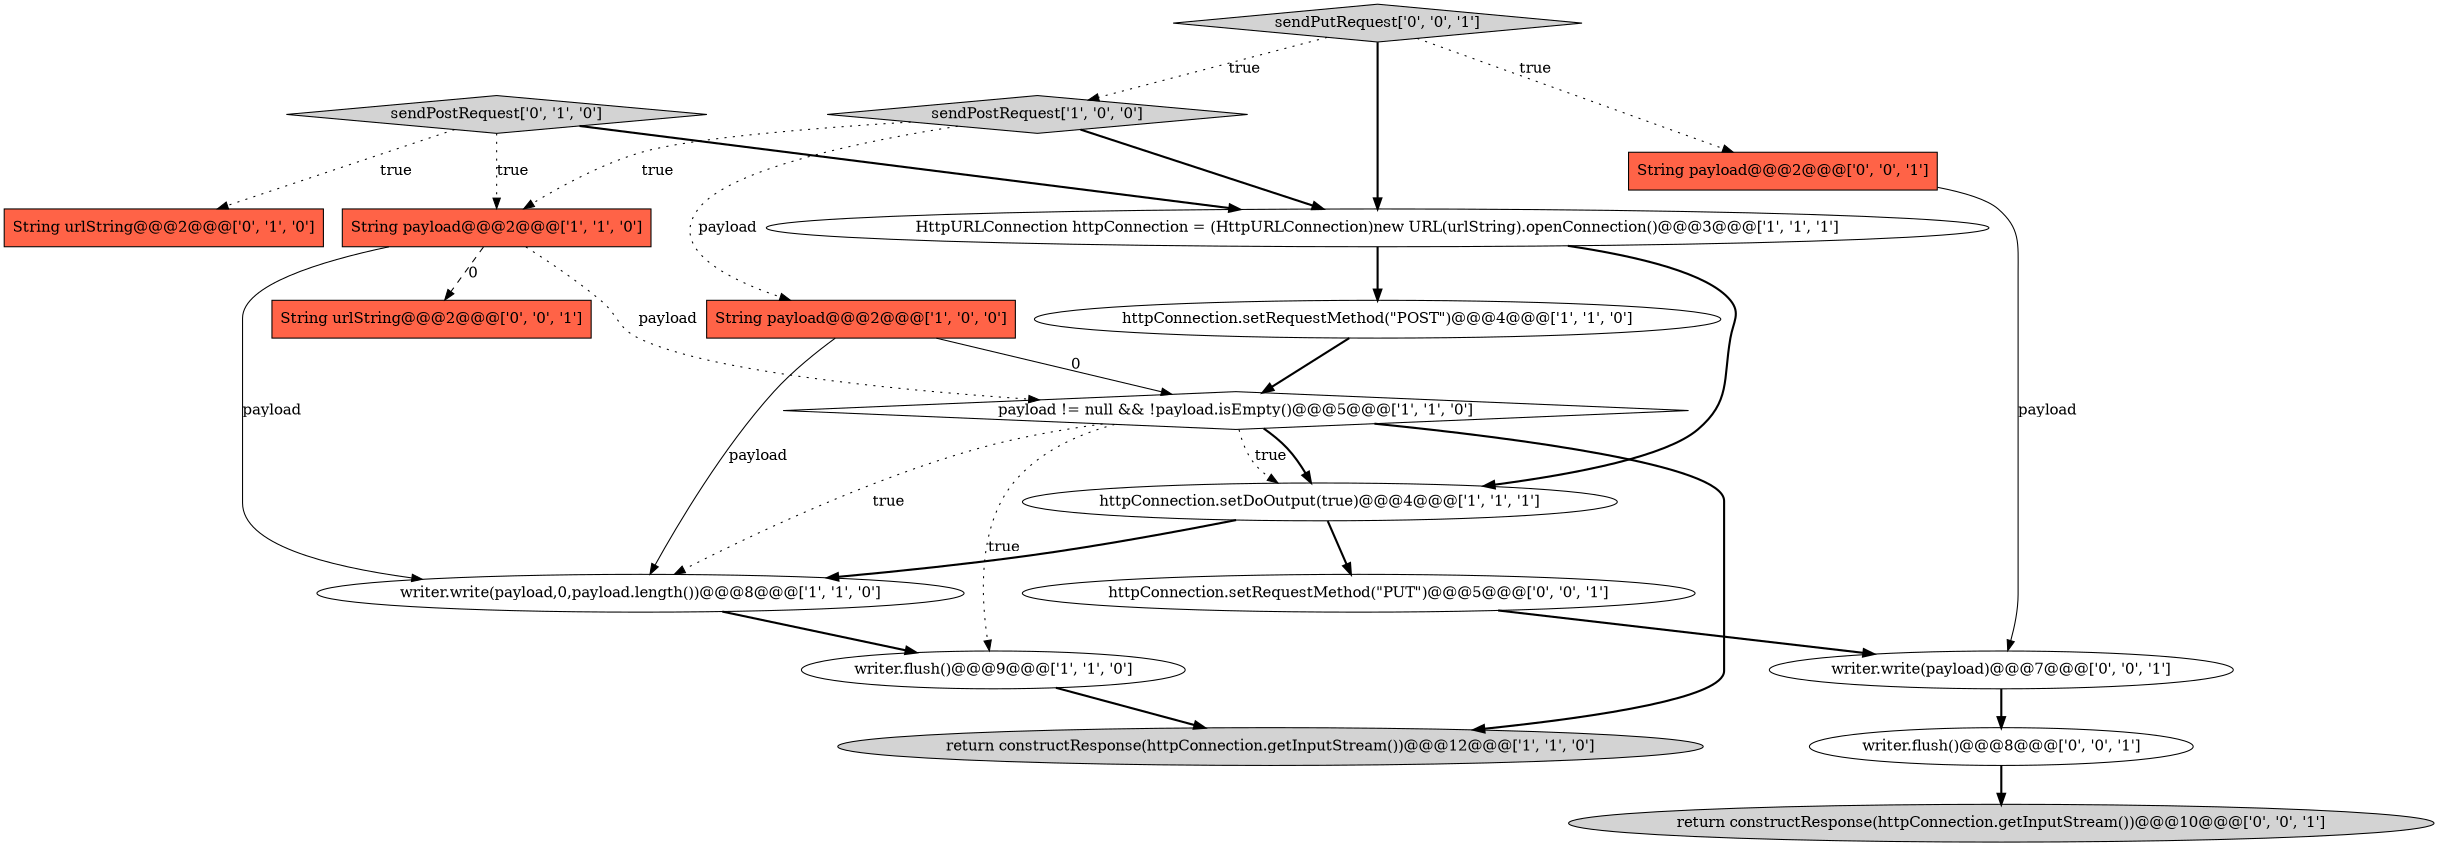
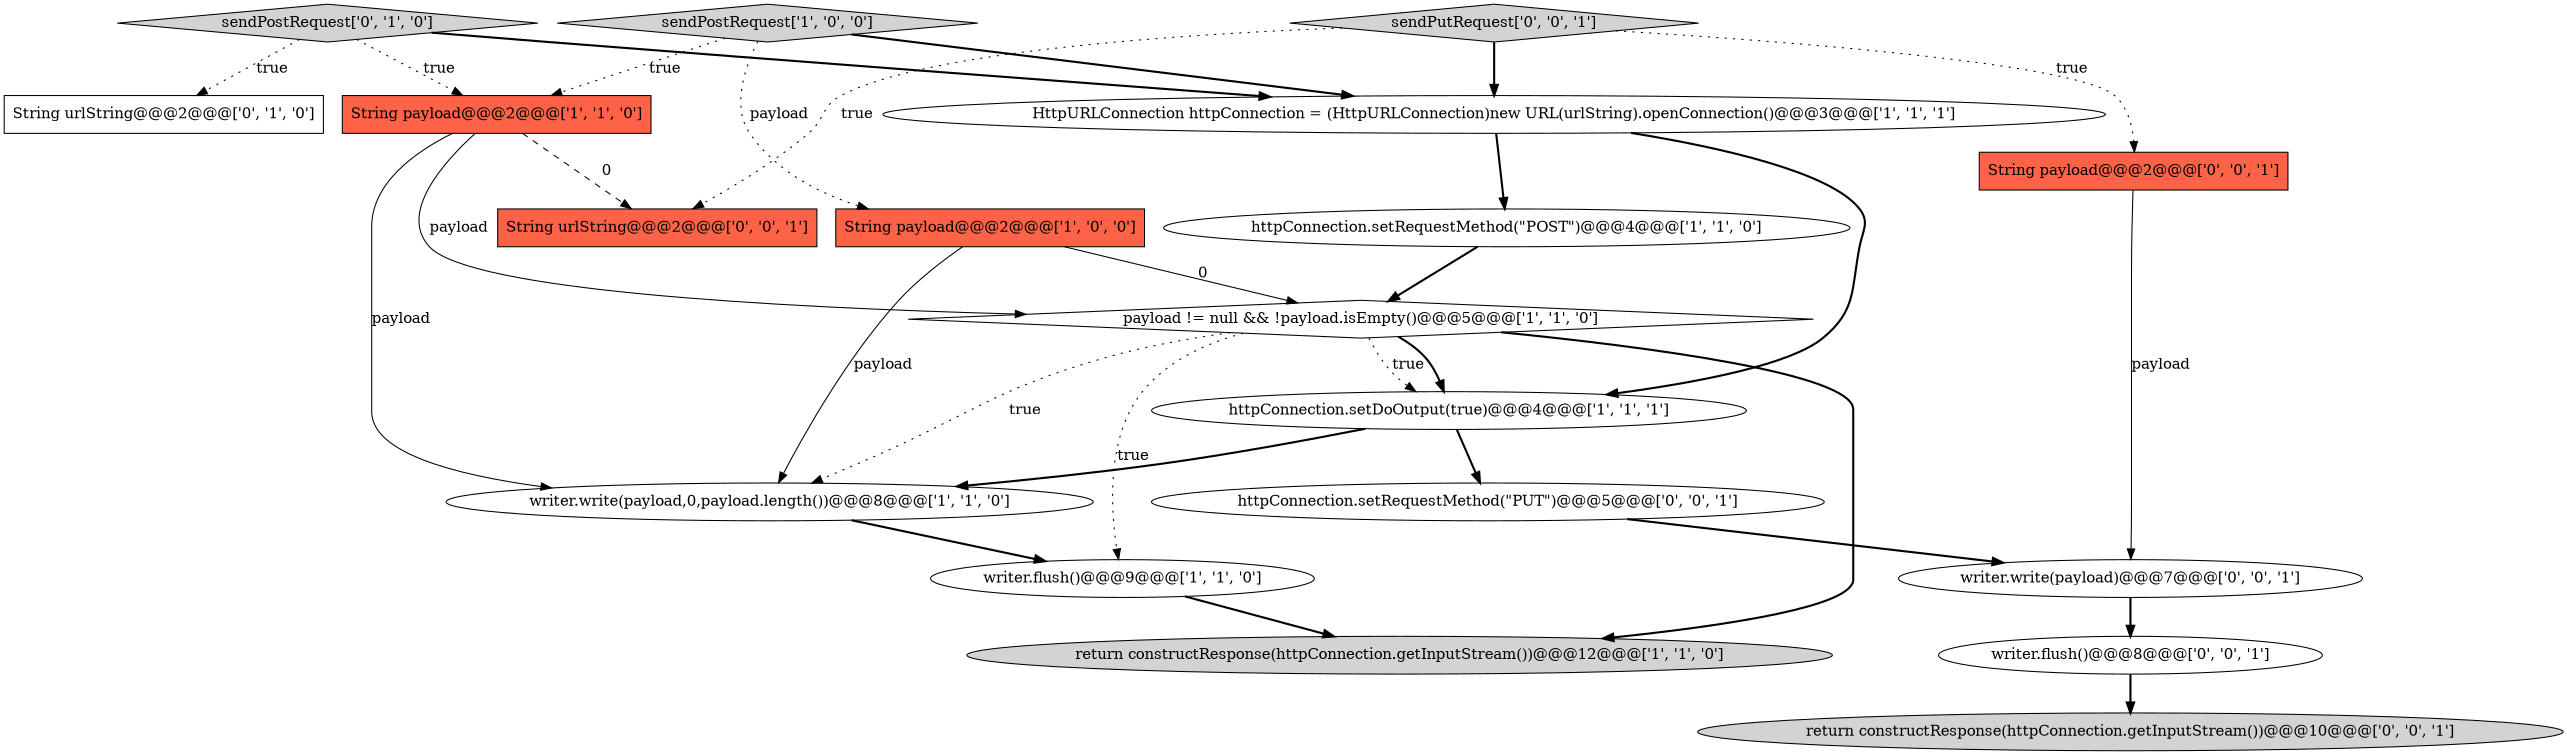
edge "sendPutRequest['0', '0', '1']" -> "sendPostRequest['1', '0', '0']": now "sendPutRequest['0', '0', '1']" -> "String urlString@@@2@@@['0', '0', '1']"
node "String urlString@@@2@@@['0', '1', '0']": fillcolor tomato -> white
edge "String payload@@@2@@@['1', '1', '0']" -> "payload != null && !payload.isEmpty()@@@5@@@['1', '1', '0']": style dotted -> solid
